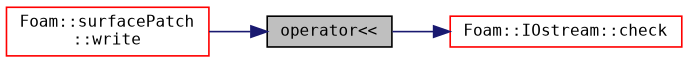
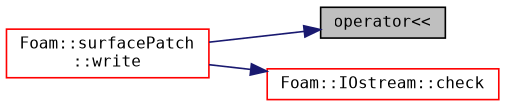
edge "operator<<" -> "Foam::IOstream::check": now "Foam::surfacePatch ::write" -> "Foam::IOstream::check"
